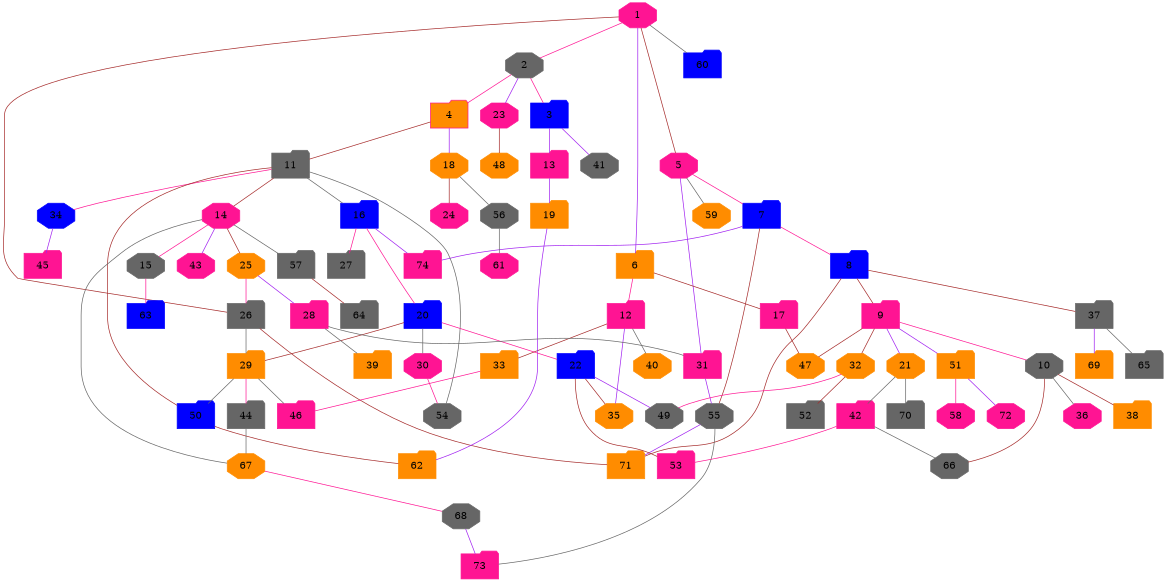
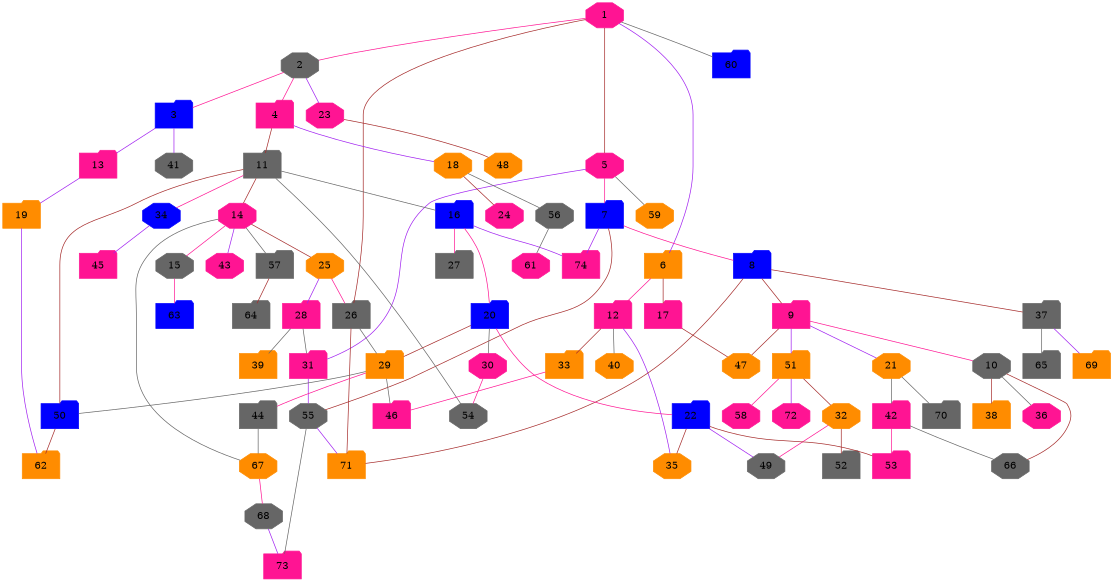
node "4": fillcolor darkorange -> deeppink
edge "9" -- "32": now "51" -- "32"
